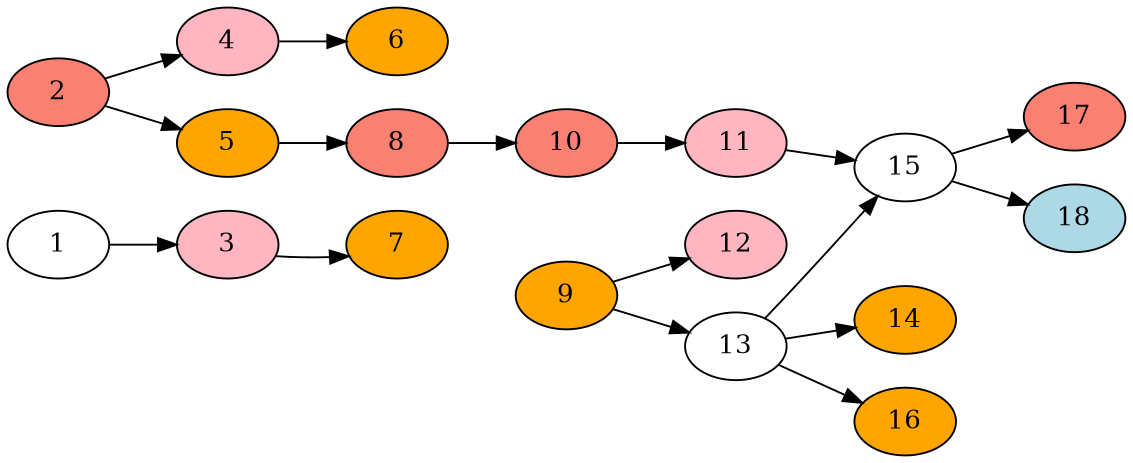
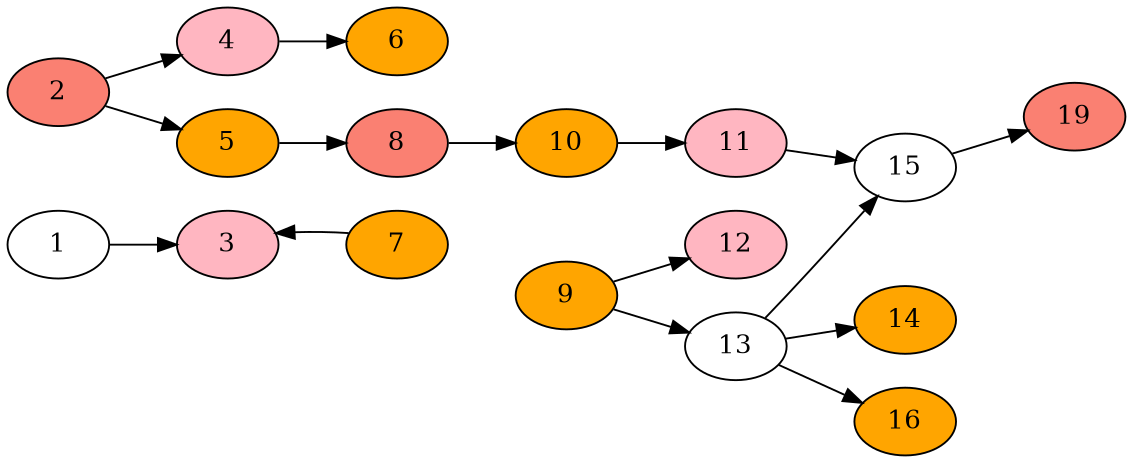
node "17": label "17" -> "19"
node "10": fillcolor salmon -> orange
node "18": removed
edge "3" -> "7": reversed
